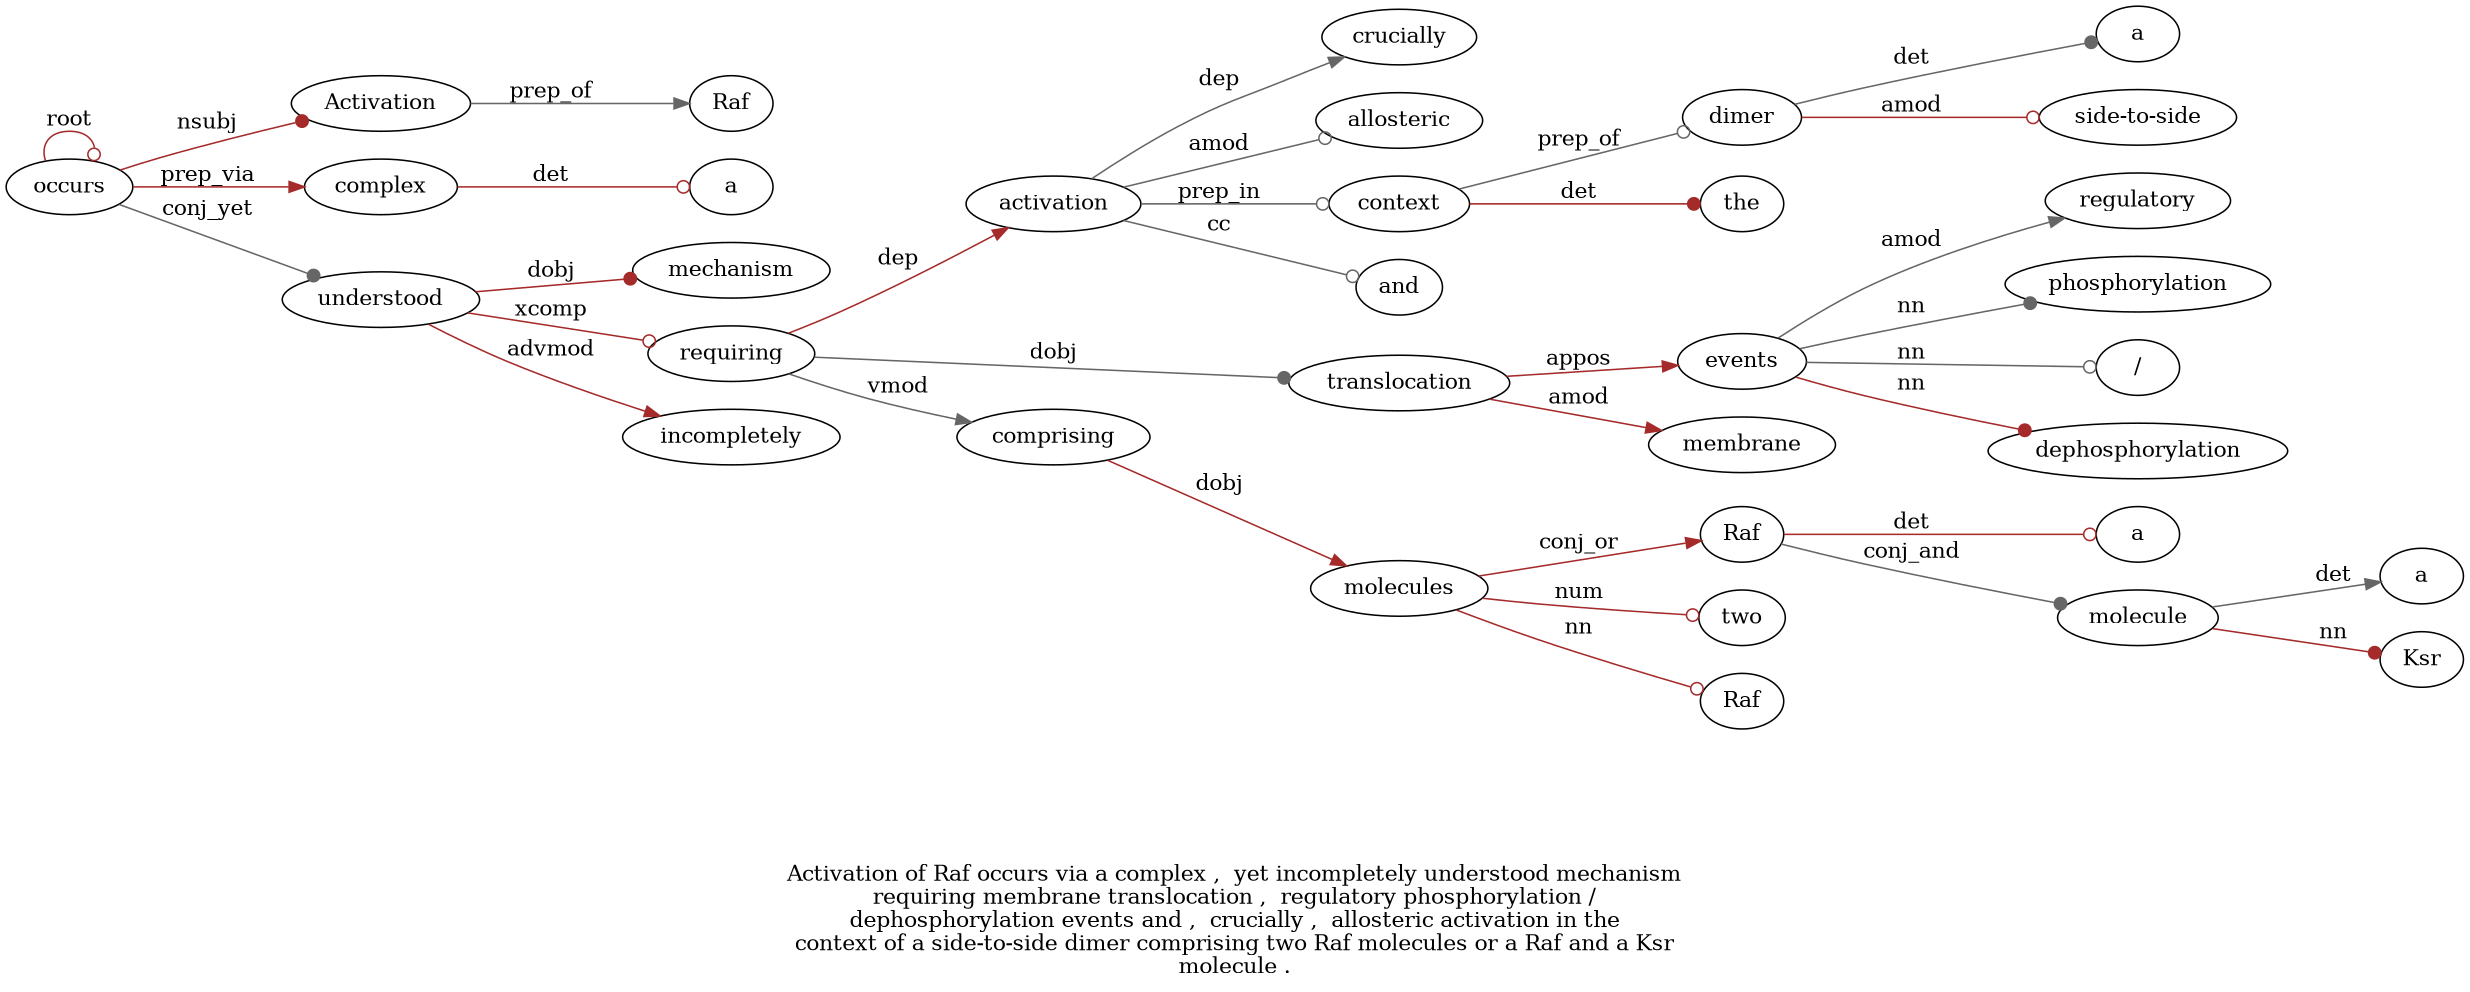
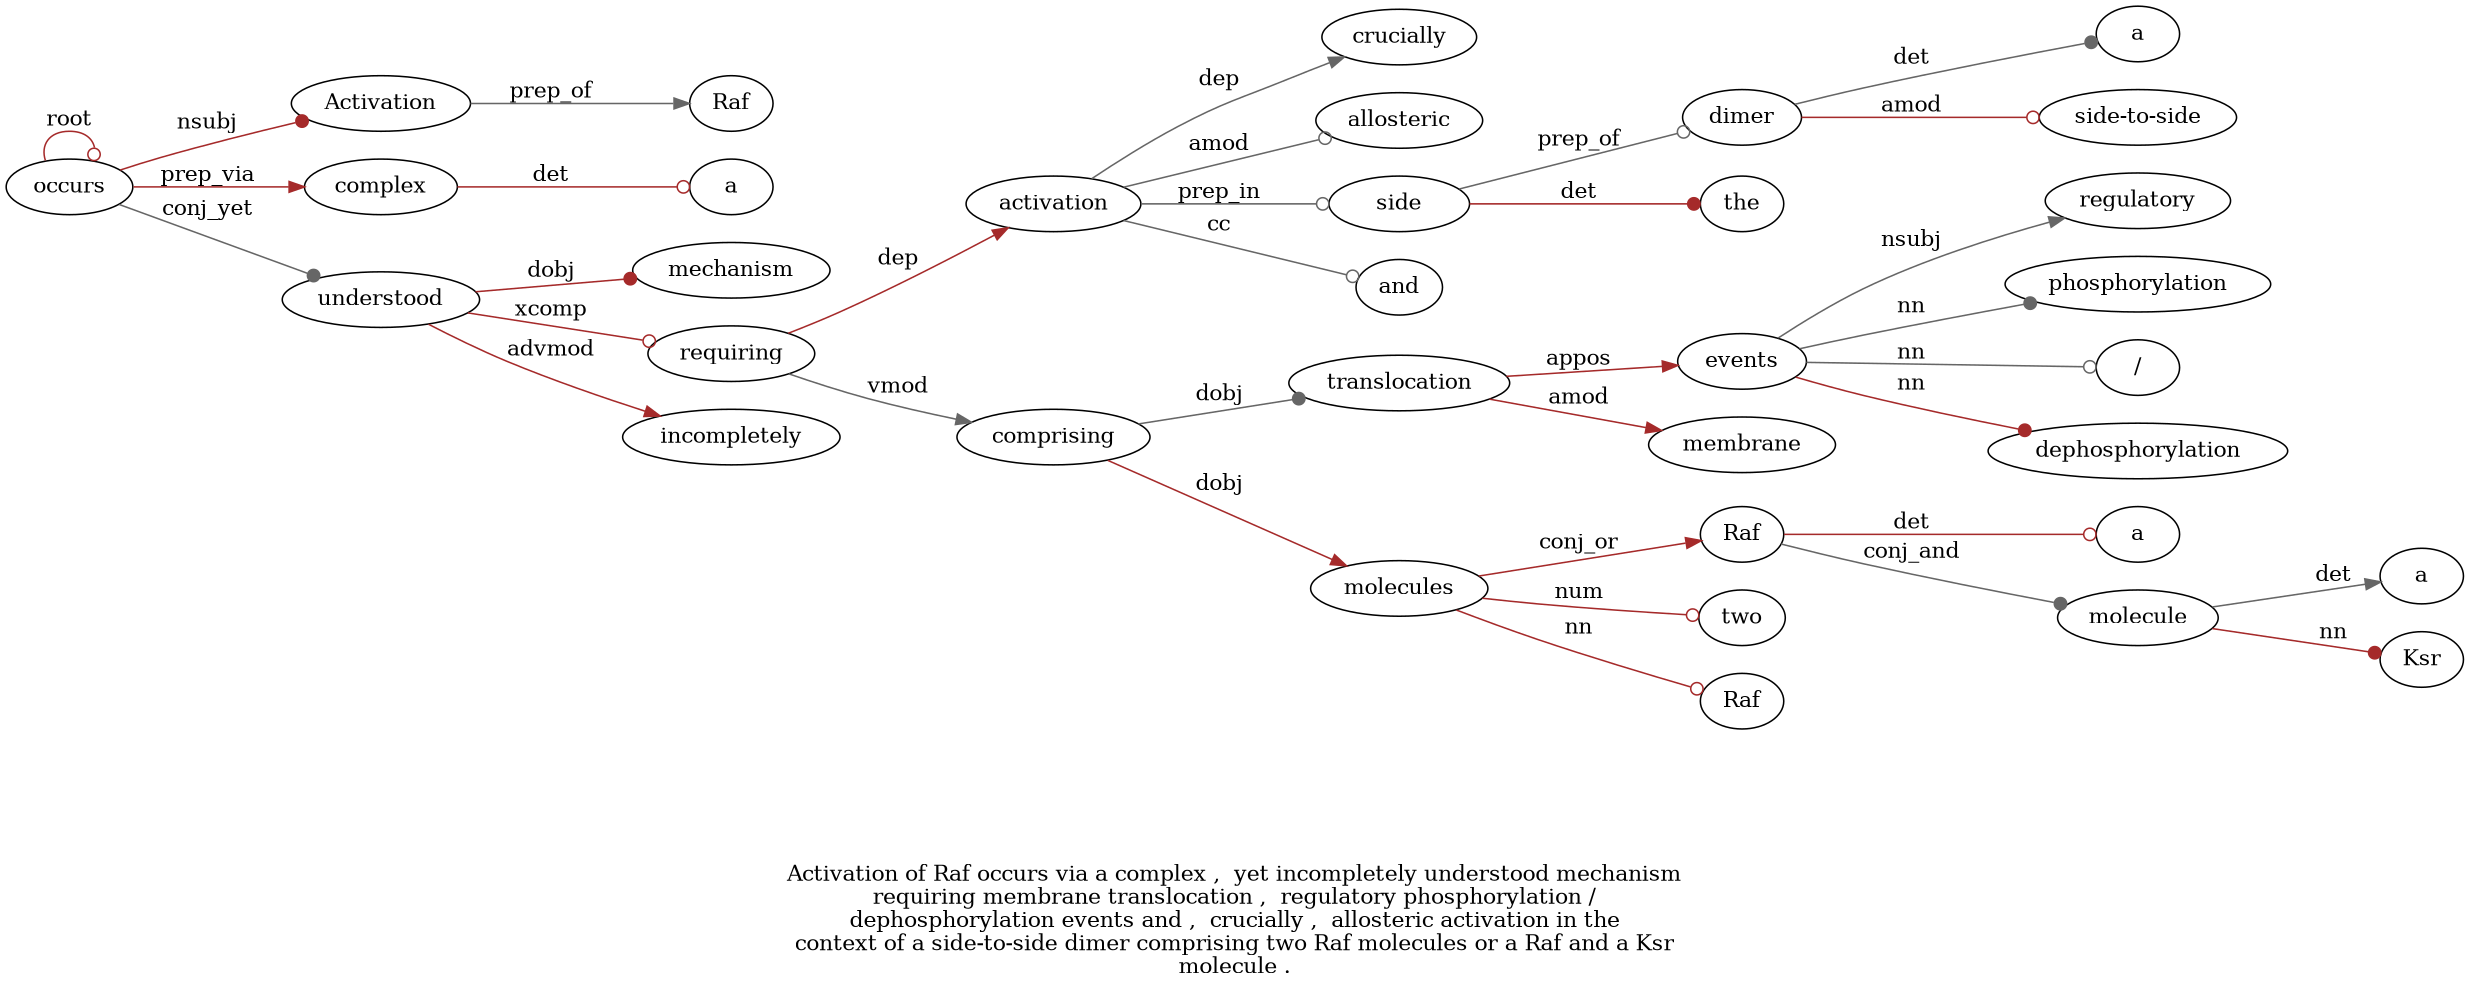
node "context": label "context" -> "side"
edge "events" -> "regulatory": label "amod" -> "nsubj"
edge "requiring" -> "translocation": now "comprising" -> "translocation"
